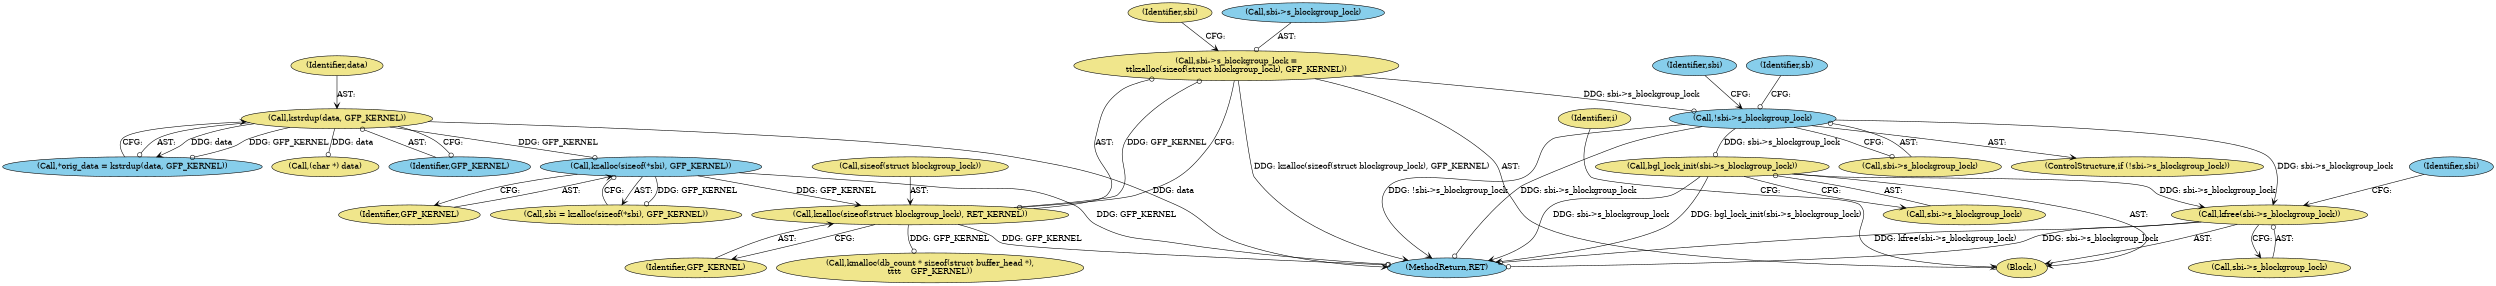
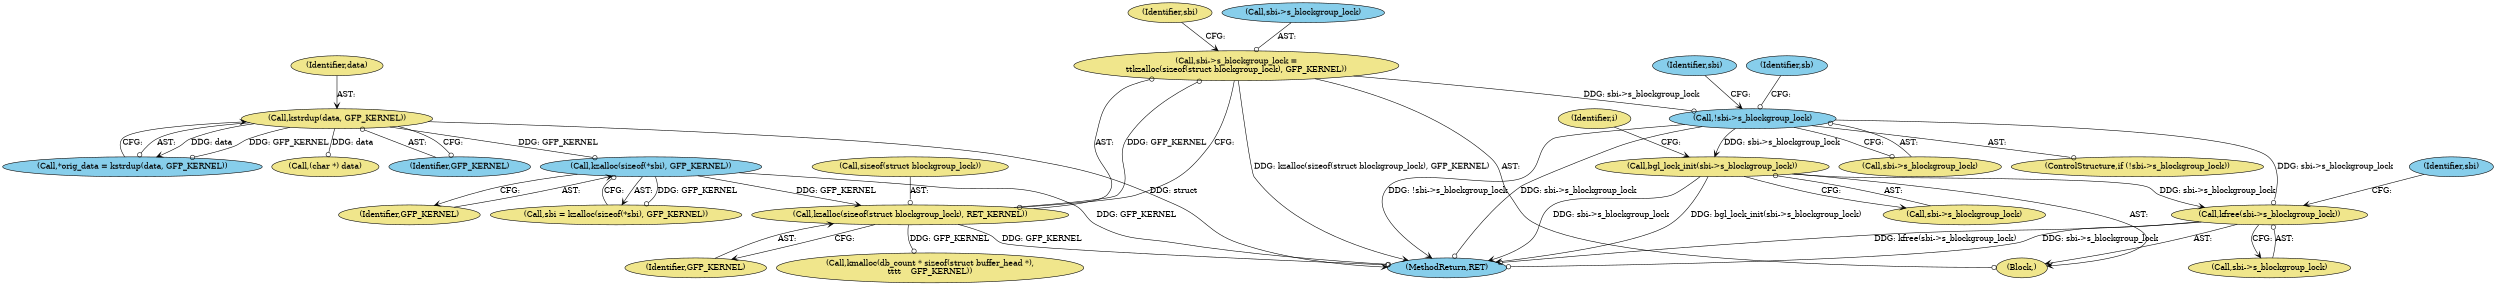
edge "(Call,!sbi->s_blockgroup_lock)" -> "(Call,kfree(sbi->s_blockgroup_lock))": arrowhead vee -> odot
edge "(Call,!sbi->s_blockgroup_lock)" -> "(Call,bgl_lock_init(sbi->s_blockgroup_lock))": arrowhead odot -> vee
edge "(Call,!sbi->s_blockgroup_lock)" -> "(ControlStructure,if (!sbi->s_blockgroup_lock))": arrowhead vee -> odot
edge "(Call,sizeof(struct blockgroup_lock))" -> "(Call,kzalloc(sizeof(struct blockgroup_lock), RET_KERNEL))": arrowhead vee -> odot
edge "(Call,kstrdup(data, GFP_KERNEL))" -> "(MethodReturn,RET)": label "DDG: data" -> "DDG: struct"
edge "(Identifier,i)" -> "(Block,)": now "(Identifier,i)" -> "(Call,bgl_lock_init(sbi->s_blockgroup_lock))"
